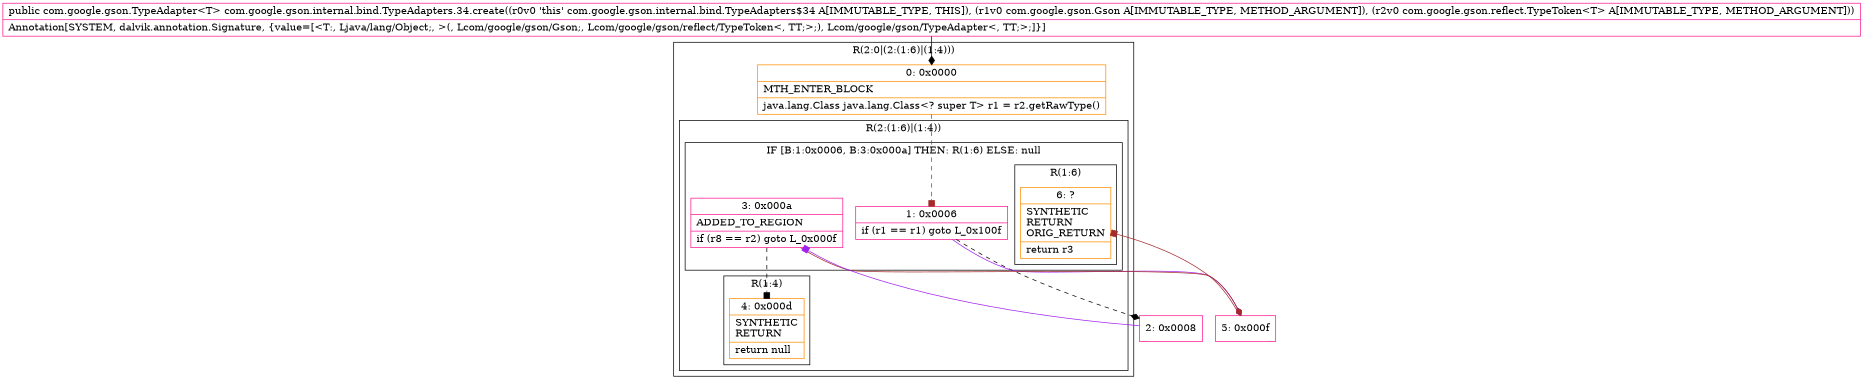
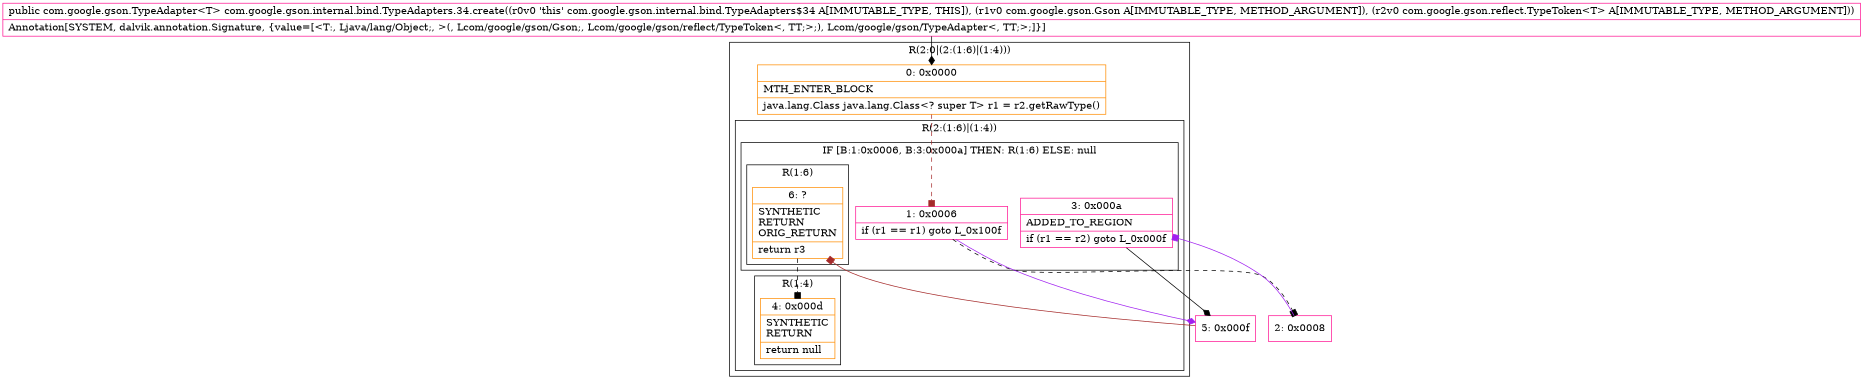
node "3: 0x000a": text "if (r8 == r2) goto L_0x000f" -> "if (r1 == r2) goto L_0x000f"
edge "3: 0x000a" -> "4: 0x000d": now "6: ?" -> "4: 0x000d"
edge "3: 0x000a" -> "5: 0x000f": color brown -> black
edge "1: 0x0006" -> "2: 0x0008": arrowhead diamond -> box
